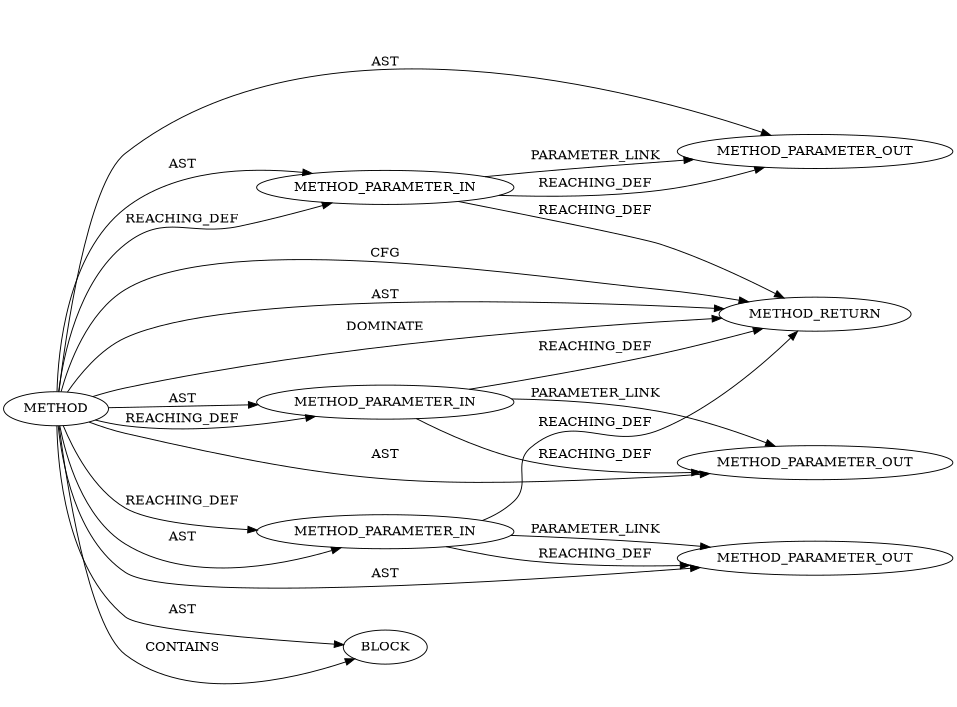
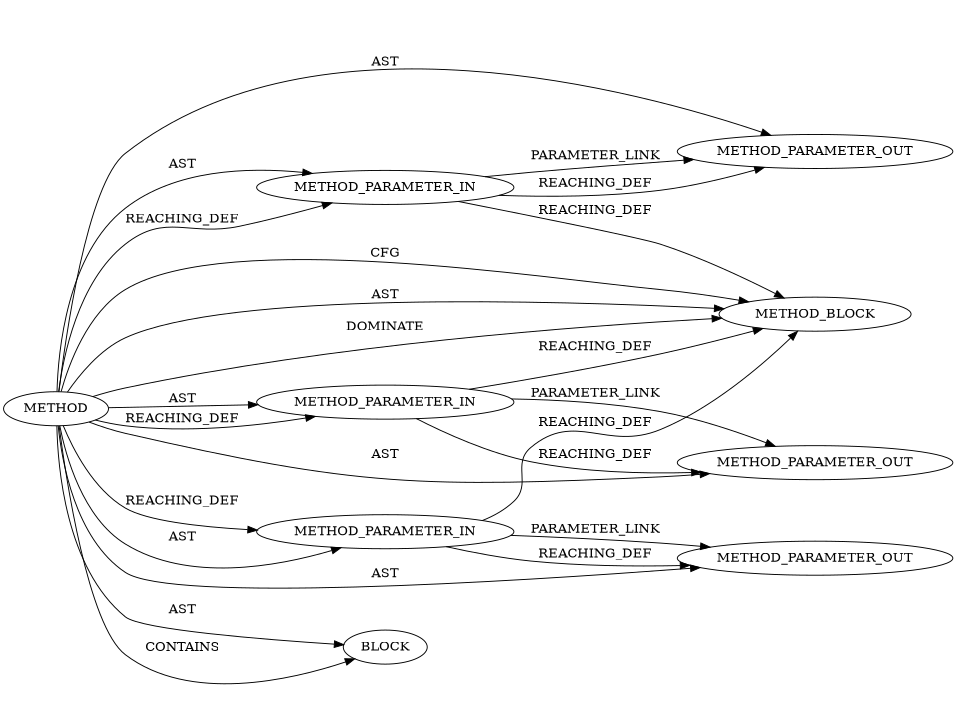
node "METHOD_RETURN": label "METHOD_RETURN" -> "METHOD_BLOCK"
